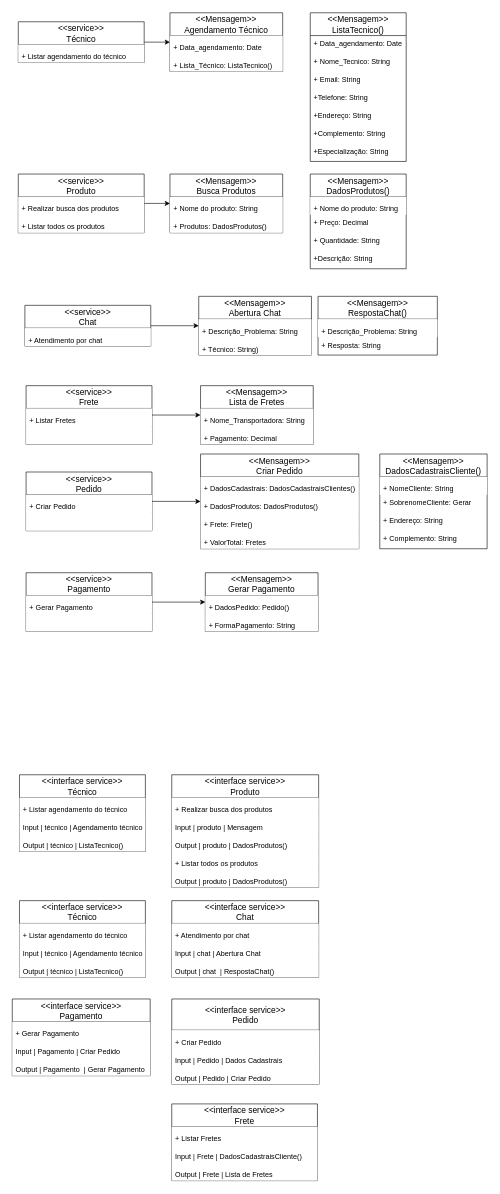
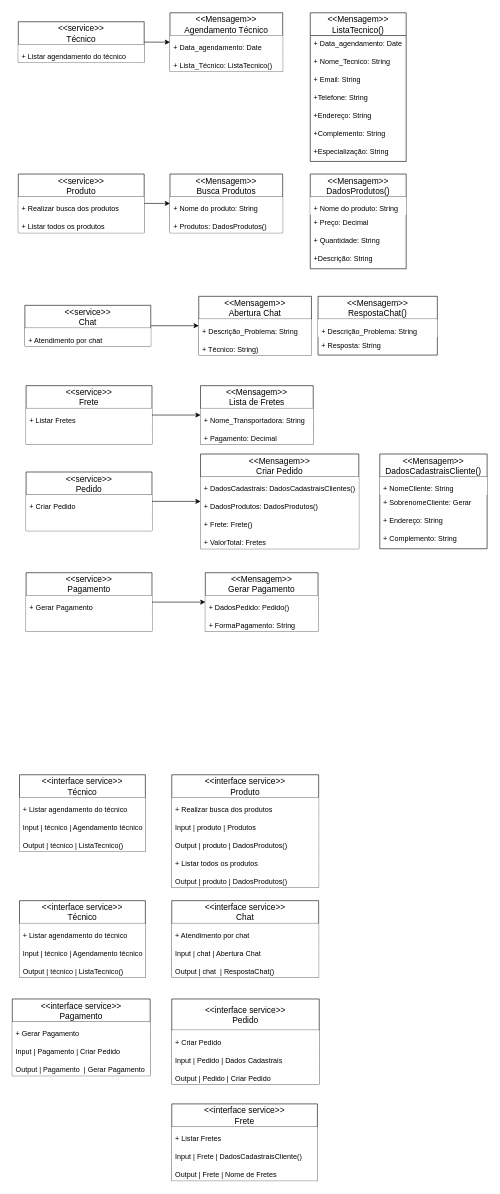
node "Input | produto | Mensagem": label "Input | produto | Mensagem" -> "Input | produto | Produtos"
node "Output | Frete | Lista de Fretes": label "Output | Frete | Lista de Fretes" -> "Output | Frete | Nome de Fretes"
